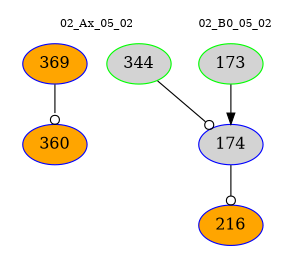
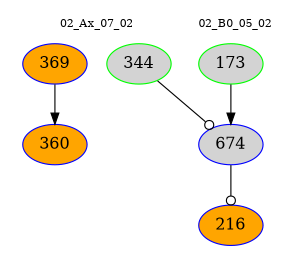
cluster "02_Ax_05_02": label "02_Ax_05_02" -> "02_Ax_07_02"
edge "369" -> "360": arrowhead odot -> normal
node "174": label "174" -> "674"
